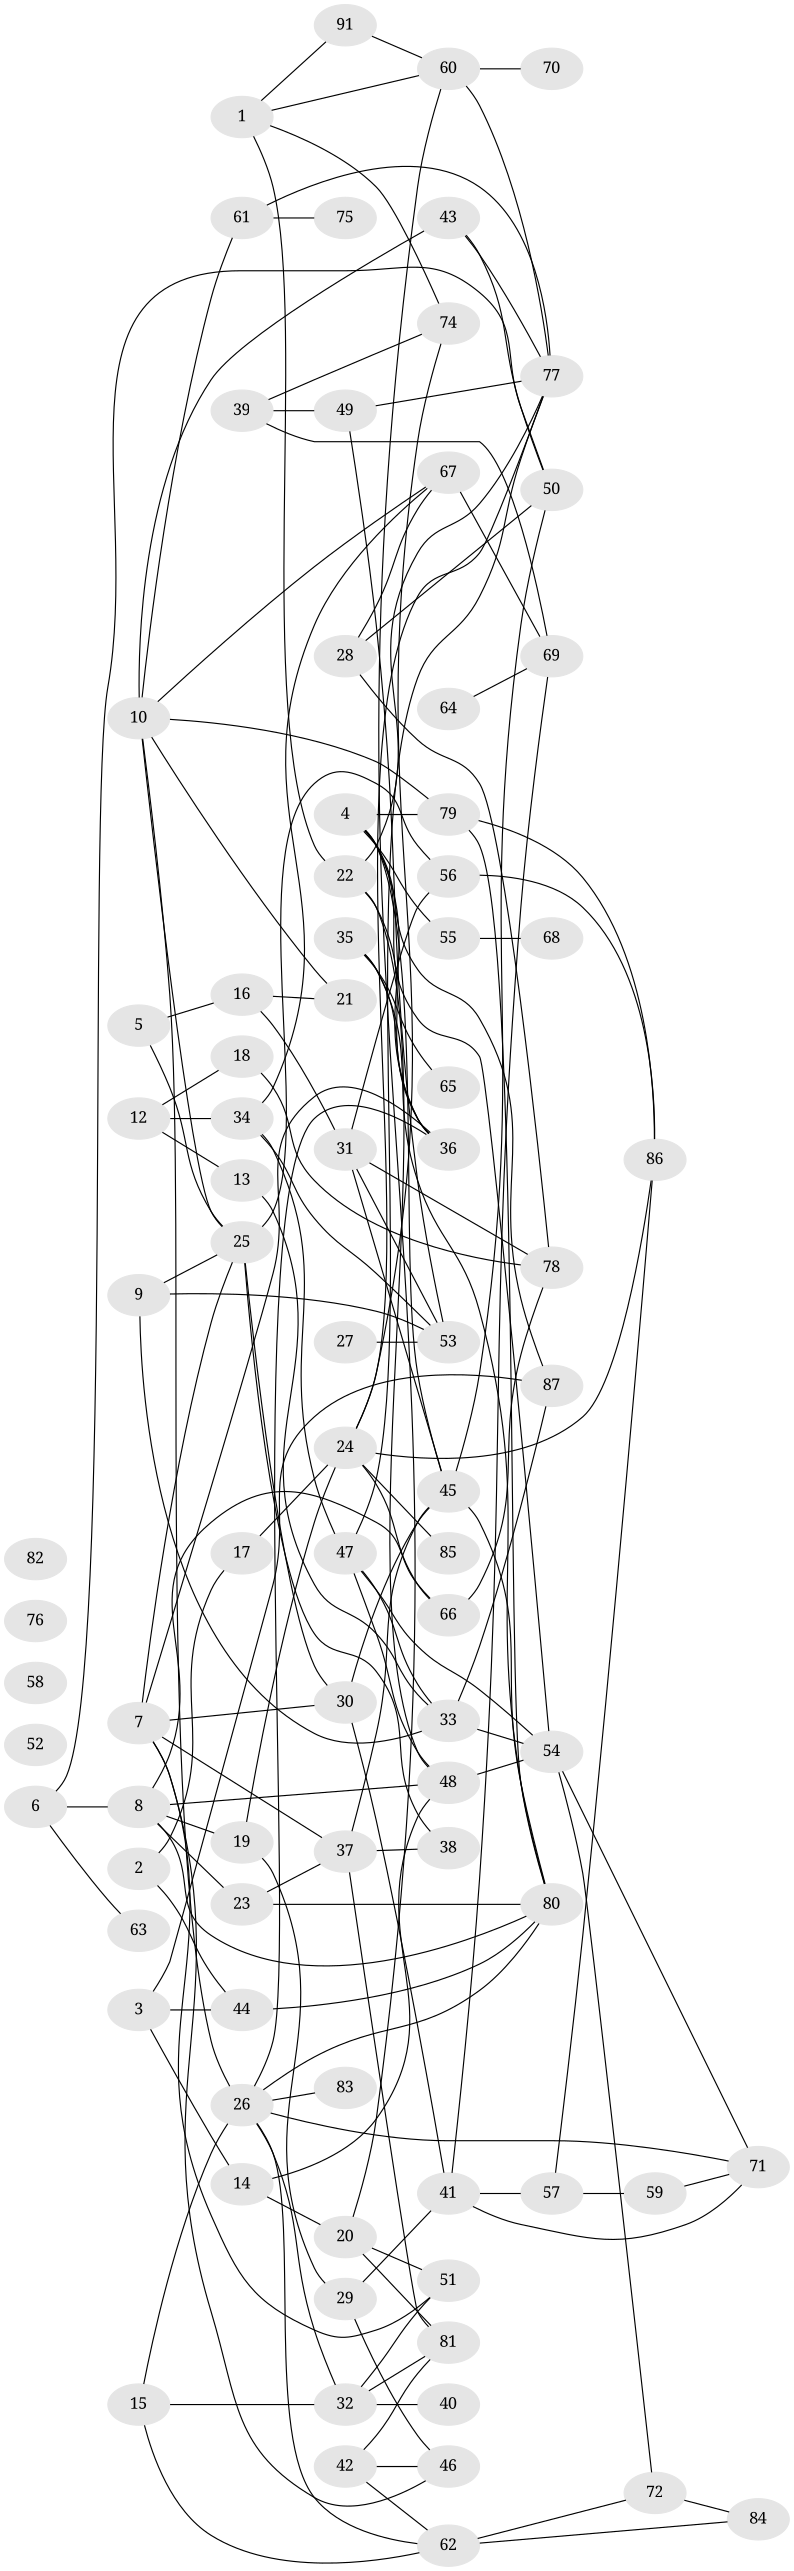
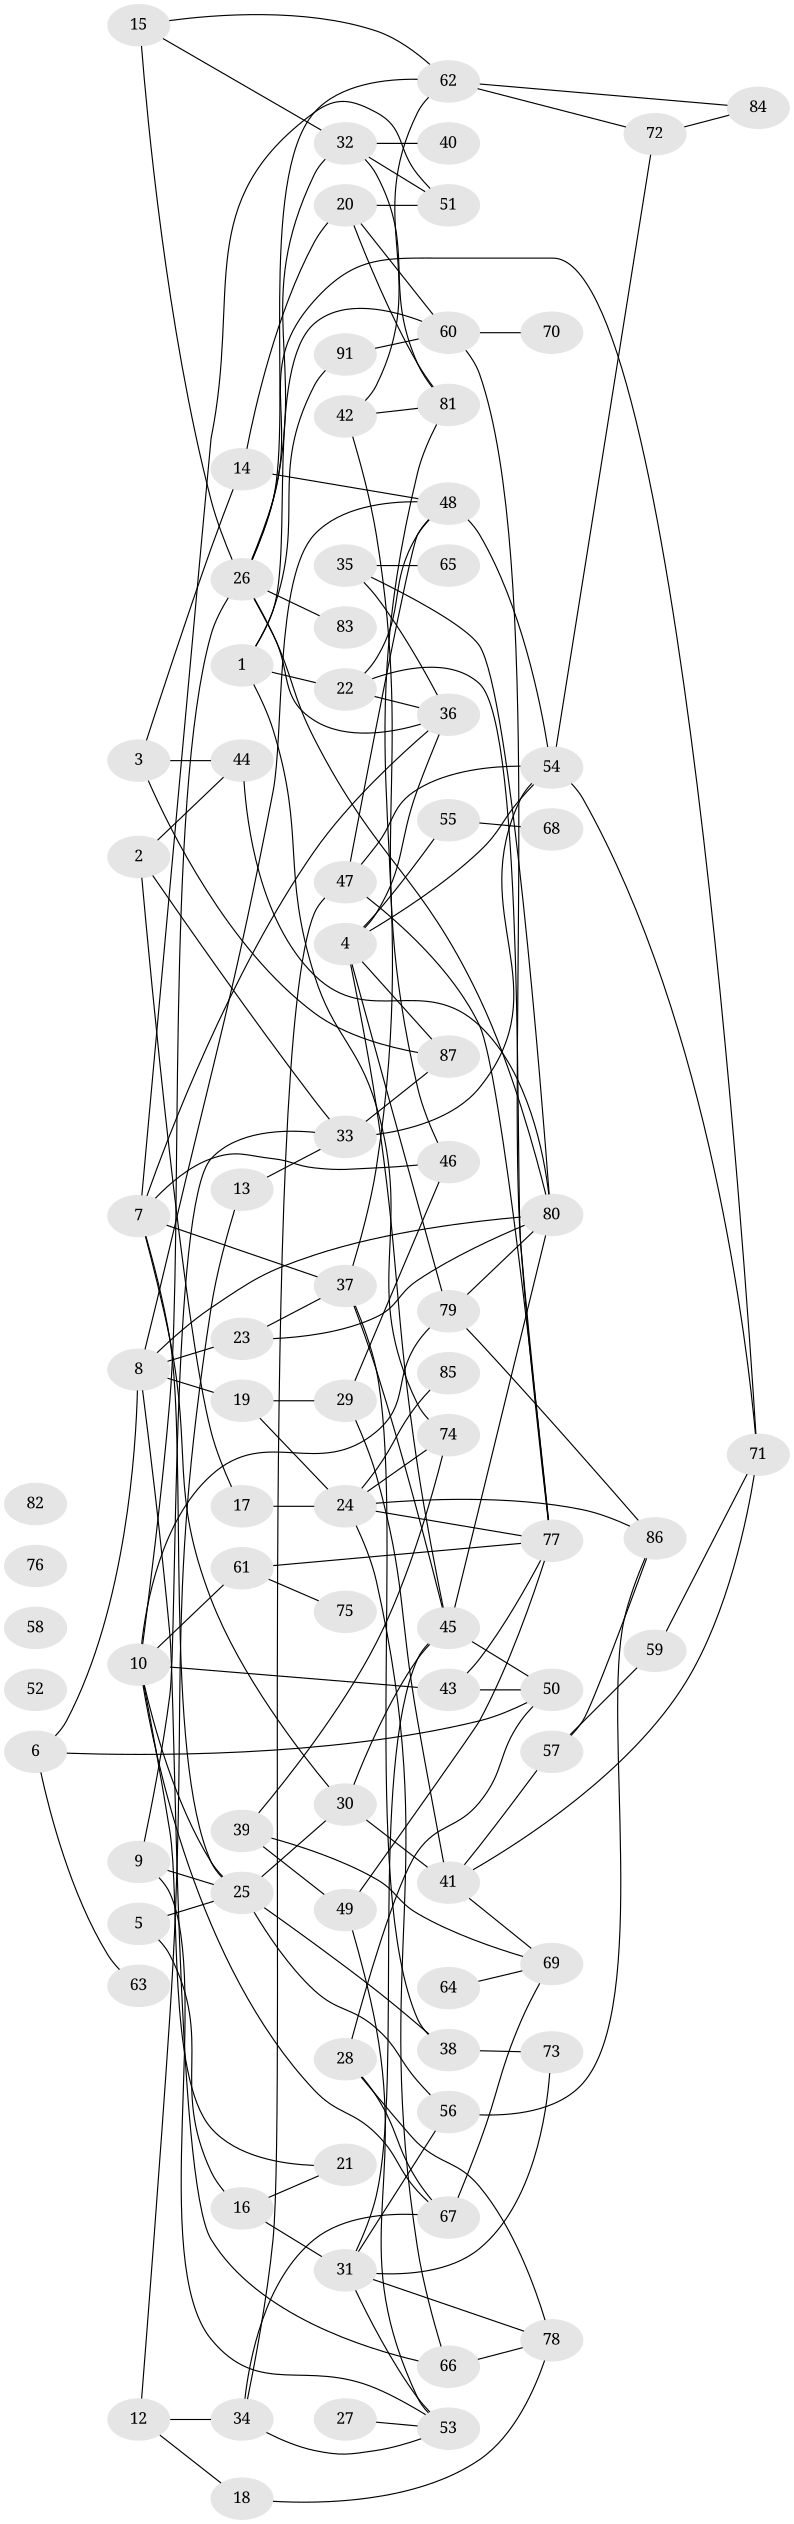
edge "47" -- "33": now "2" -- "33"
node "73": added
